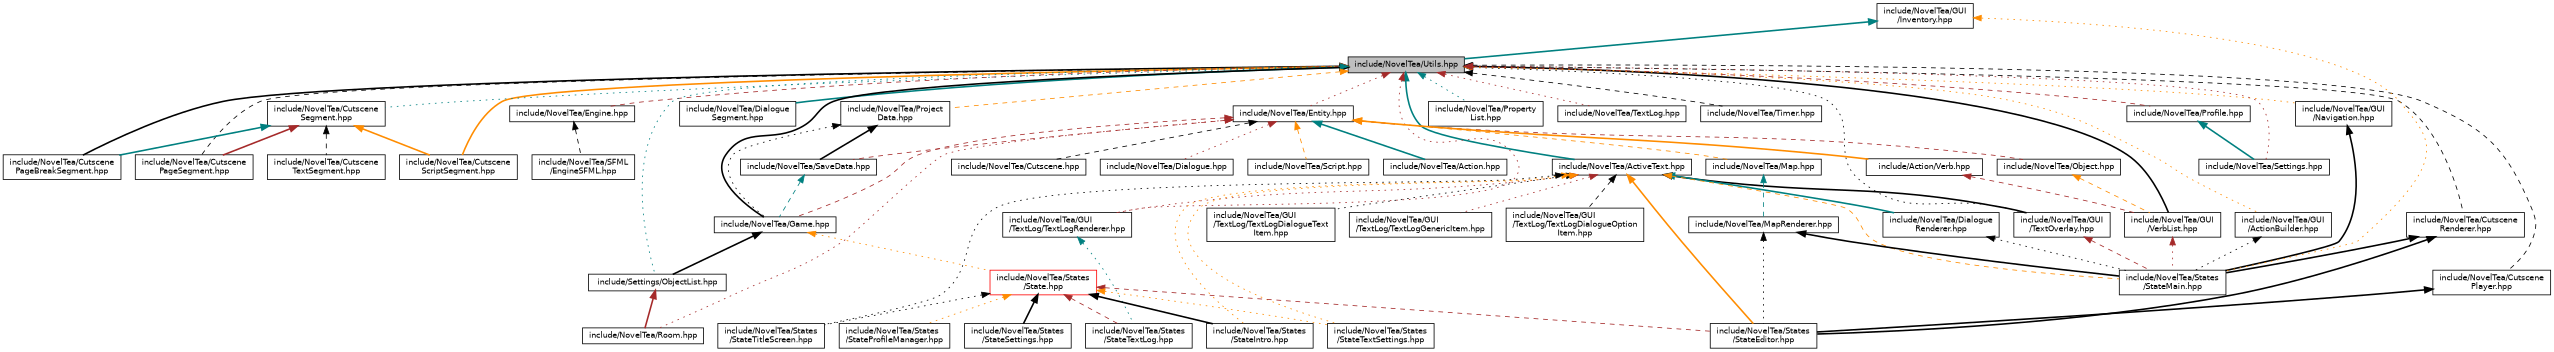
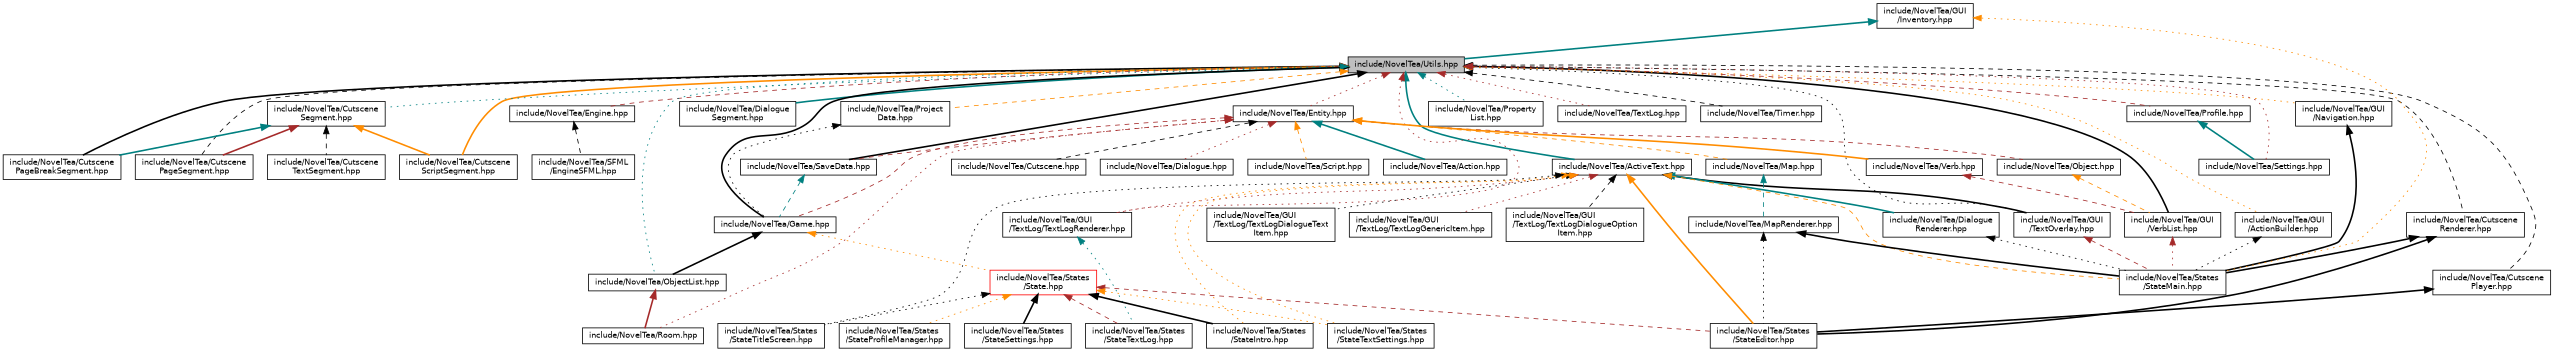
edge "include/NovelTea/SaveData.hpp" -> "include/NovelTea/Project Data.hpp": now "include/NovelTea/SaveData.hpp" -> "include/NovelTea/Utils.hpp"
node "include/Action/Verb.hpp": label "include/Action/Verb.hpp" -> "include/NovelTea/Verb.hpp"
node "include/Settings/ObjectList.hpp": label "include/Settings/ObjectList.hpp" -> "include/NovelTea/ObjectList.hpp"
